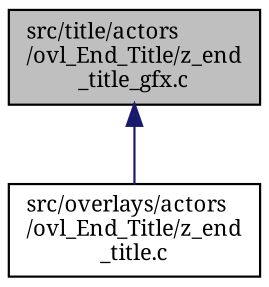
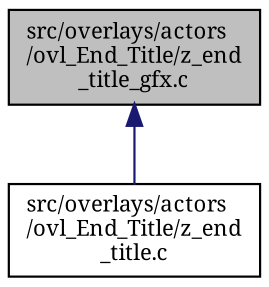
node "src/title/actors /ovl_End_Title/z_end _title_gfx.c": label "src/title/actors /ovl_End_Title/z_end _title_gfx.c" -> "src/overlays/actors /ovl_End_Title/z_end _title_gfx.c"
